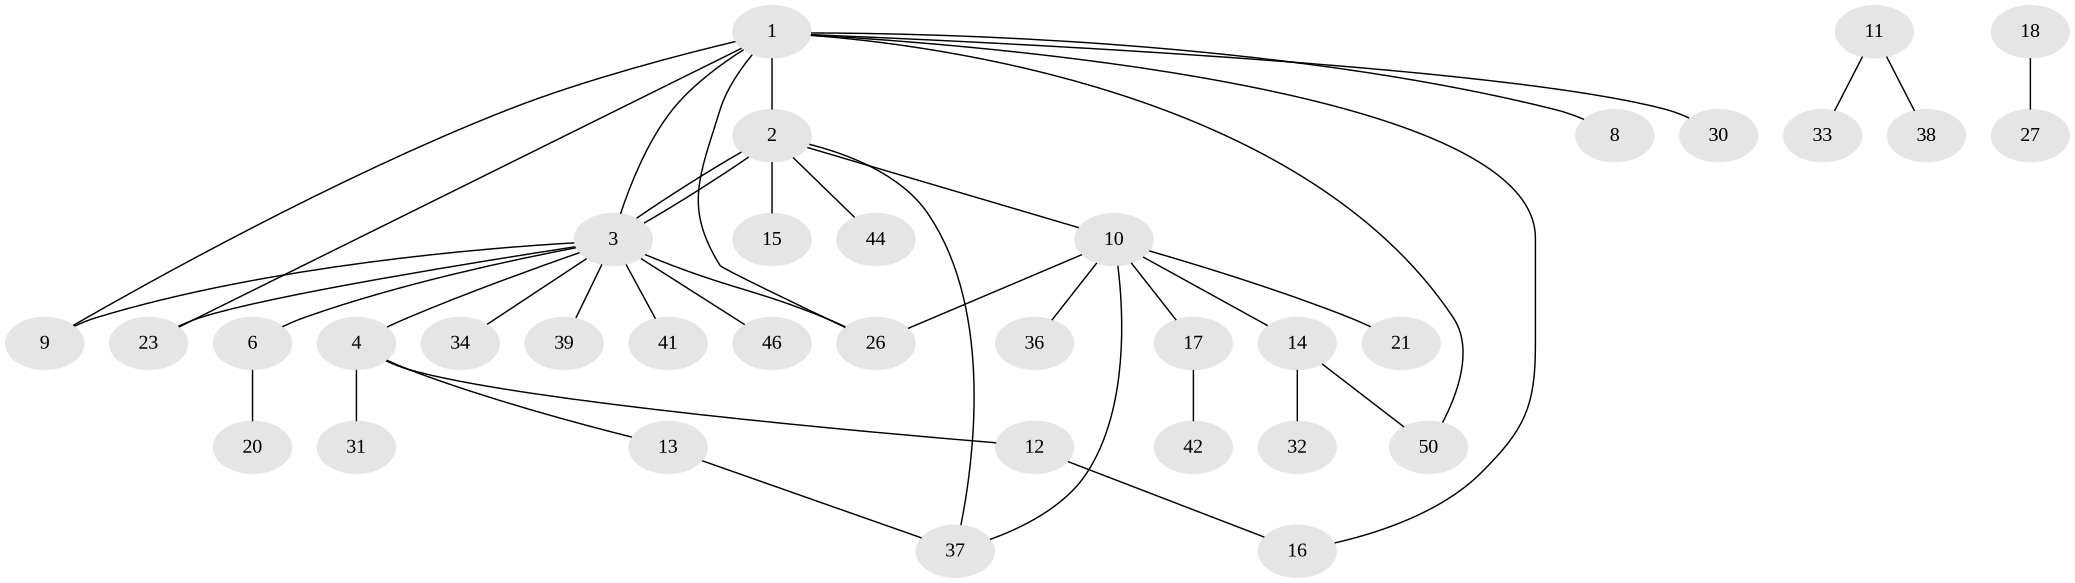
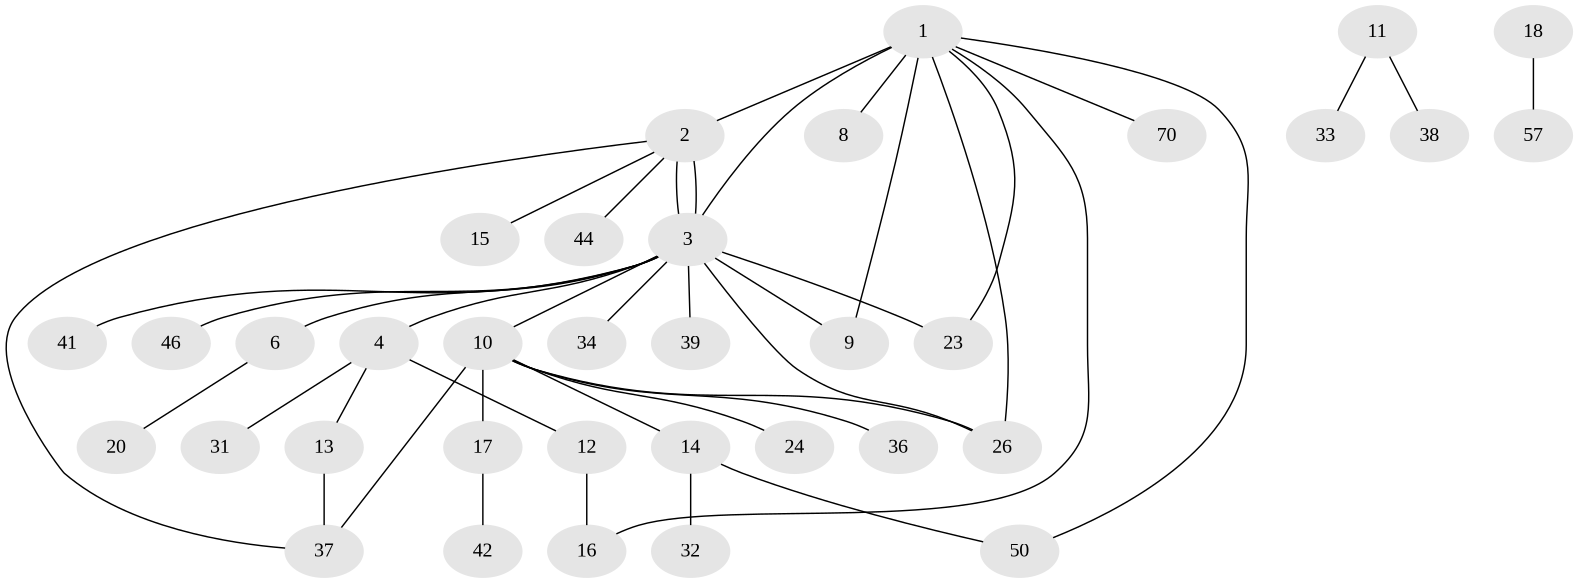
node "30": label "30" -> "70"
node "27": label "27" -> "57"
edge "2" -- "10": now "3" -- "10"
node "21": label "21" -> "24"
